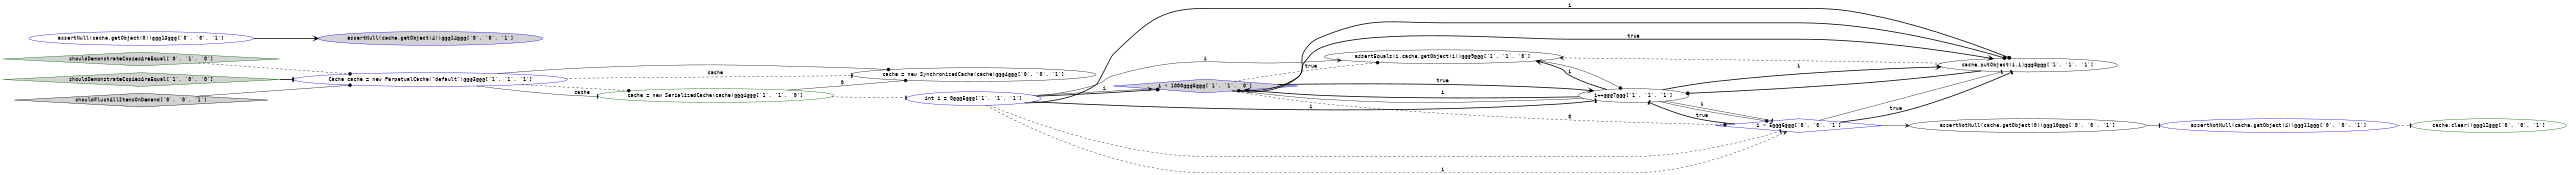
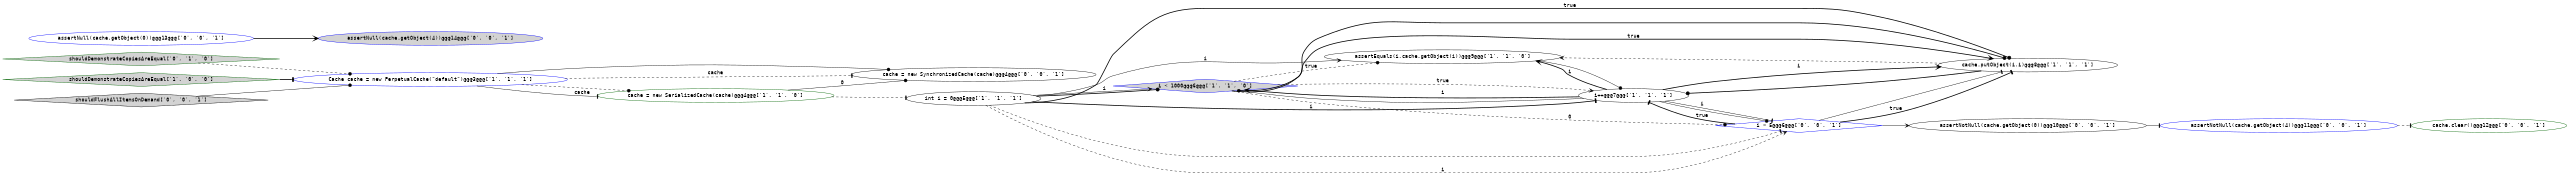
edge "int i = 0@@@5@@@['1', '1', '1']" -> "cache.putObject(i,i)@@@8@@@['1', '1', '1']": label "i" -> "true"
edge "i < 1000@@@6@@@['1', '1', '0']" -> "i++@@@7@@@['1', '1', '1']": style bold -> dashed
node "int i = 0@@@5@@@['1', '1', '1']": color blue -> black
